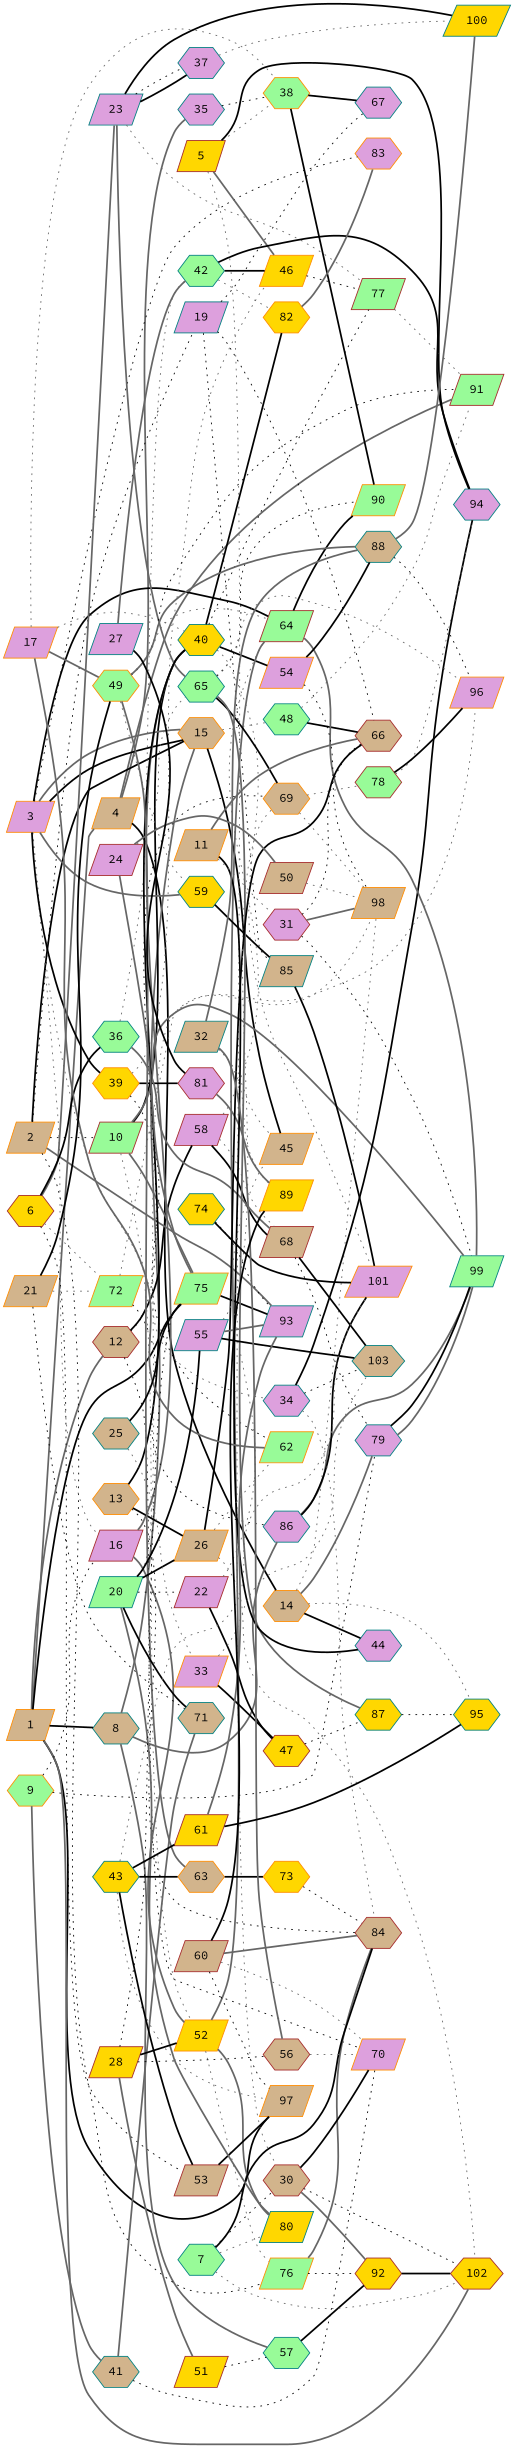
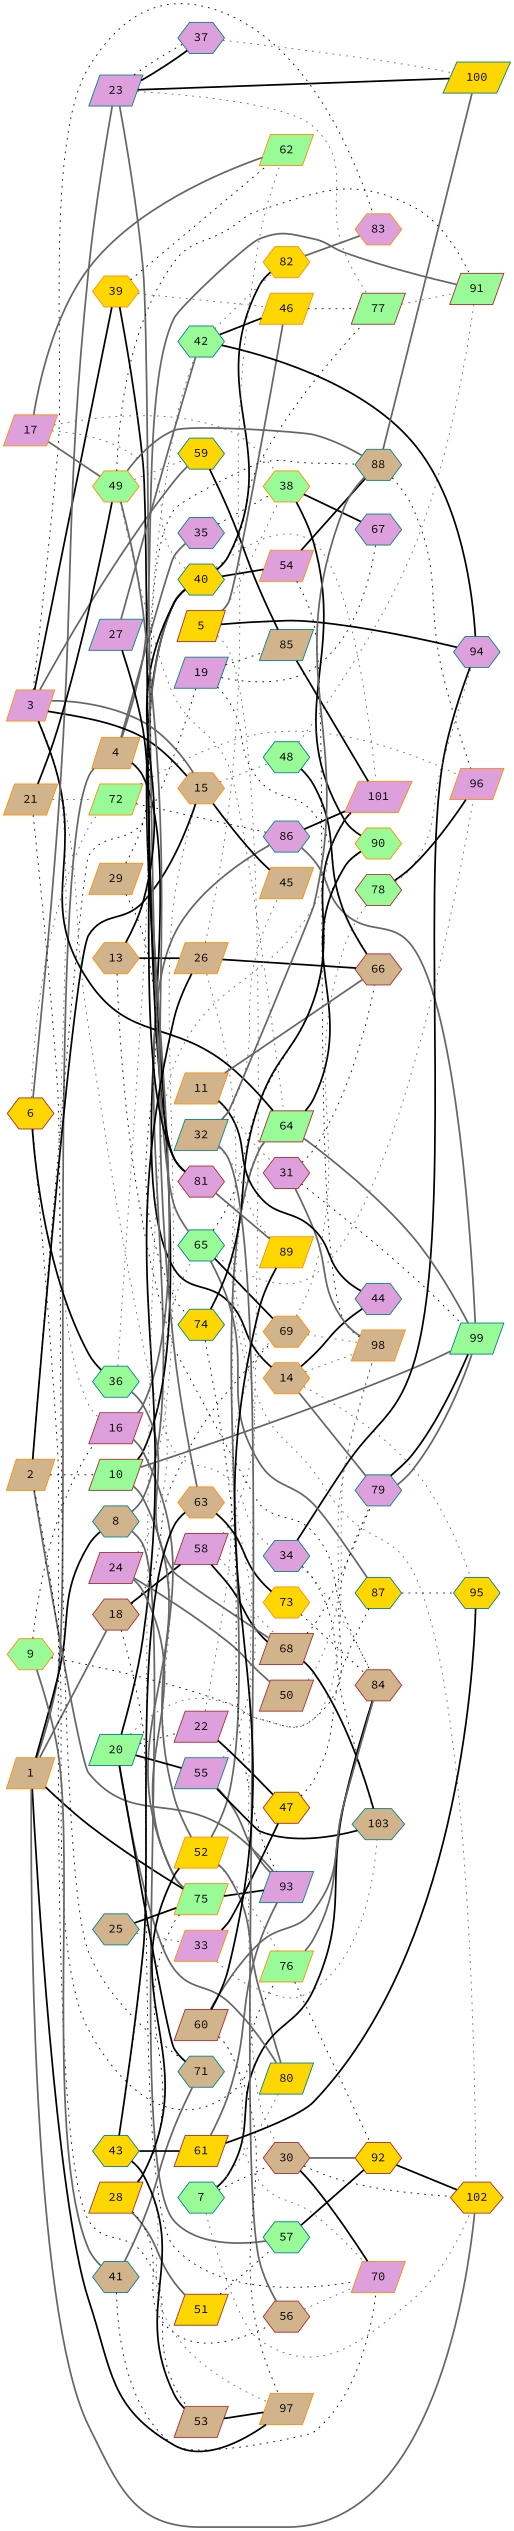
node "90": shape parallelogram -> hexagon
node "29": added
edge "15" -- "8": style bold -> dotted
node "12": label "12" -> "18"
edge "45" -- "22": now "64" -- "22"
